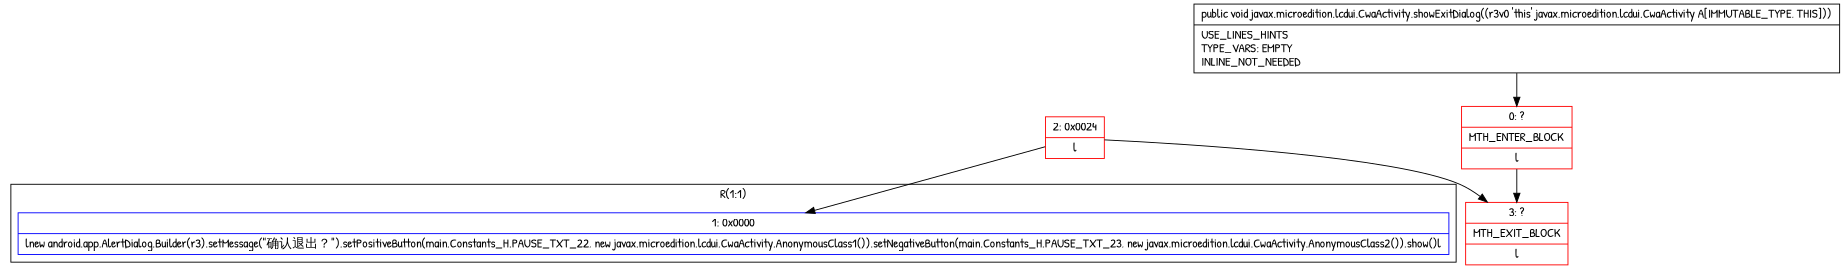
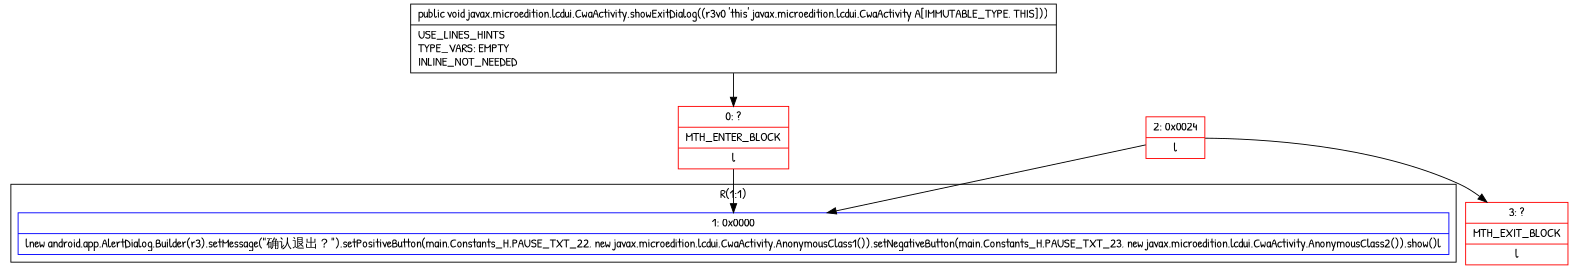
edge "0: ?" -> "3: ?": now "0: ?" -> "1: 0x0000"
